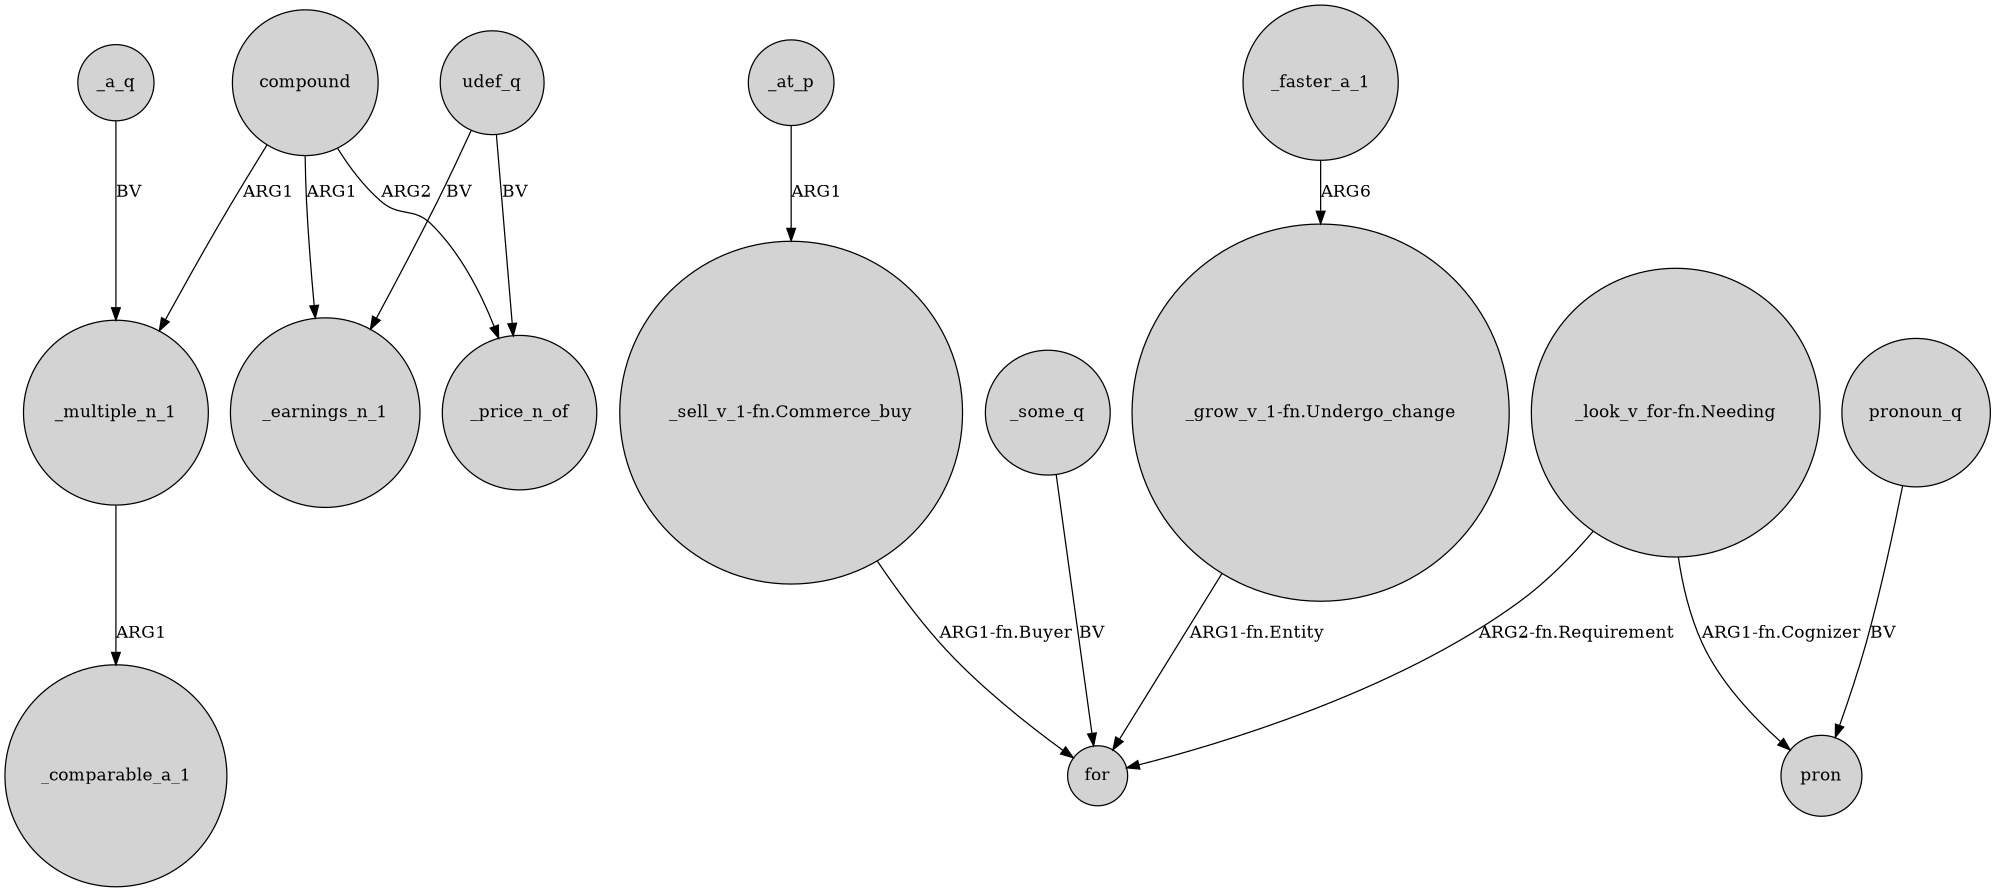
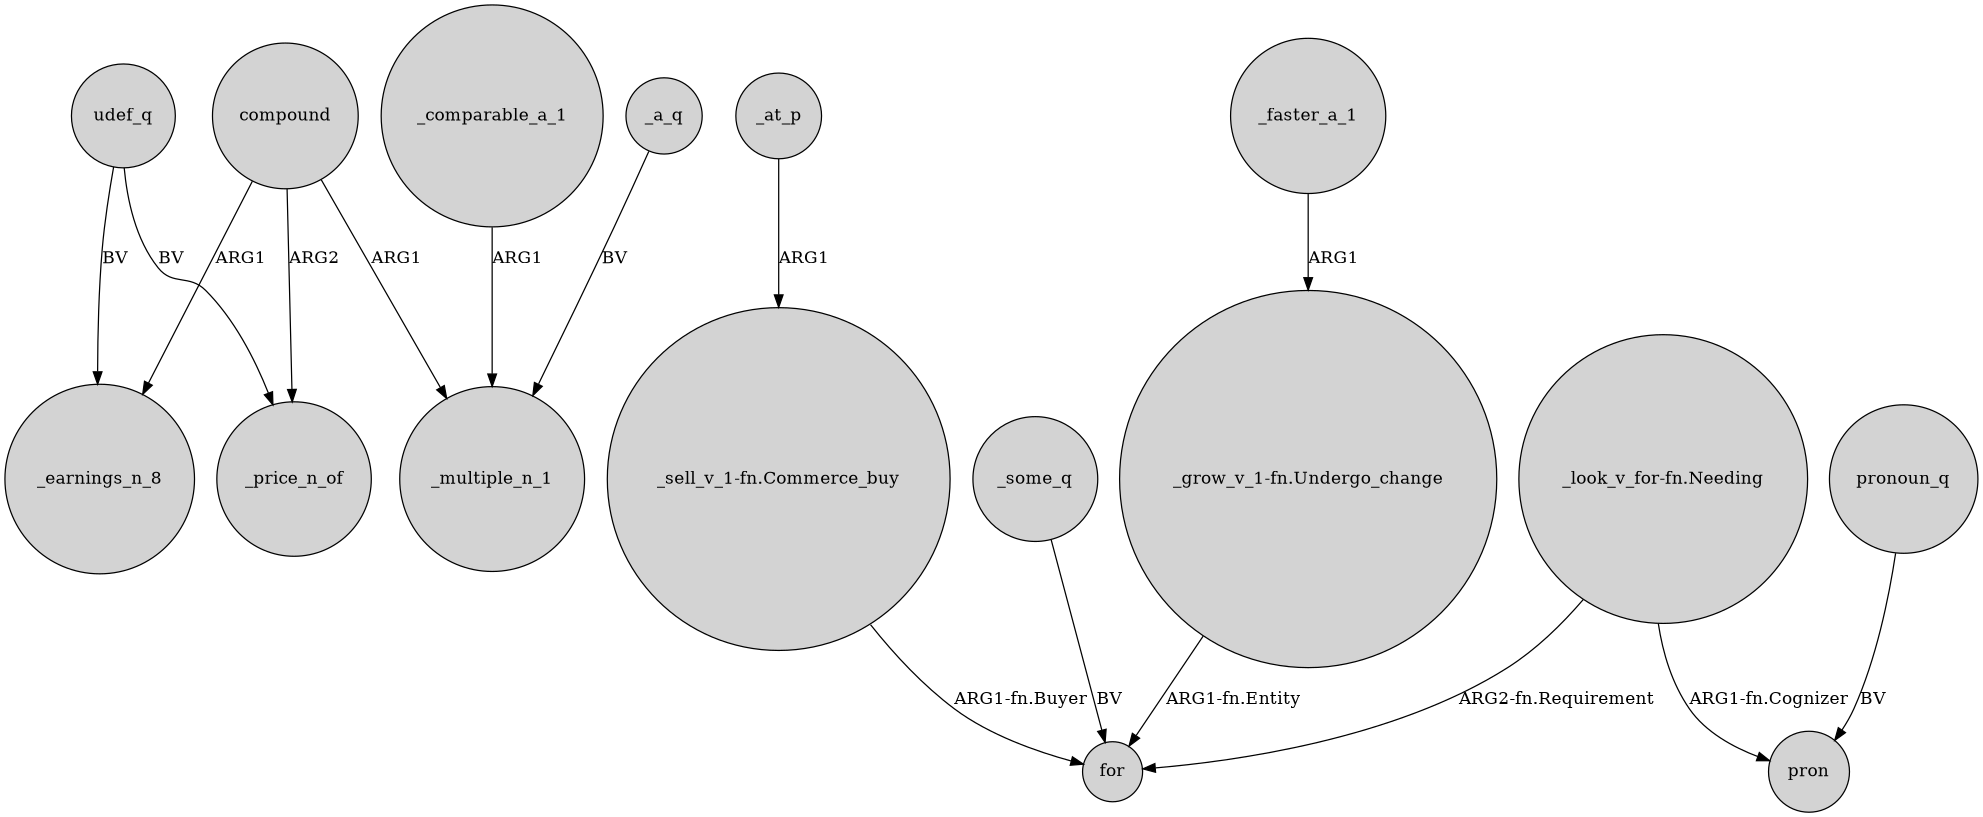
edge "_faster_a_1" -> "_grow_v_1-fn.Undergo_change": label "ARG6" -> "ARG1"
node "_earnings_n_1": label "_earnings_n_1" -> "_earnings_n_8"
edge "_multiple_n_1" -> "_comparable_a_1": reversed
